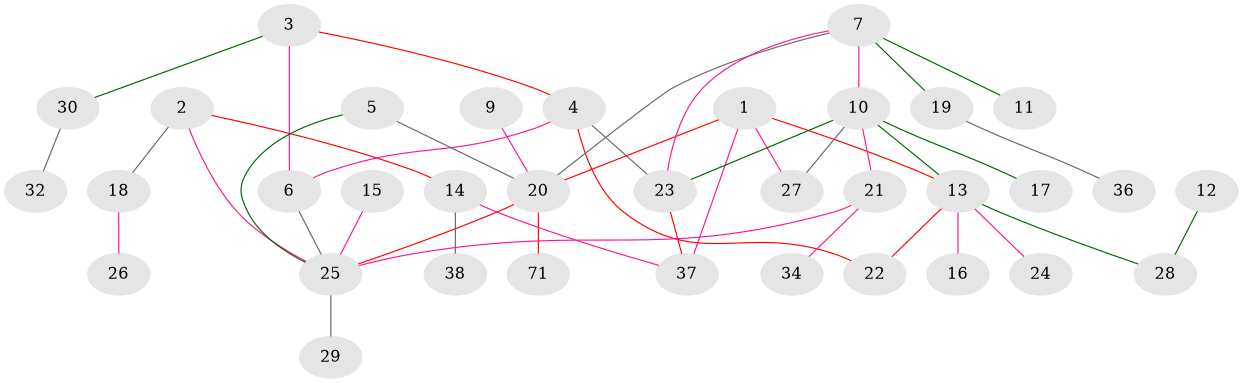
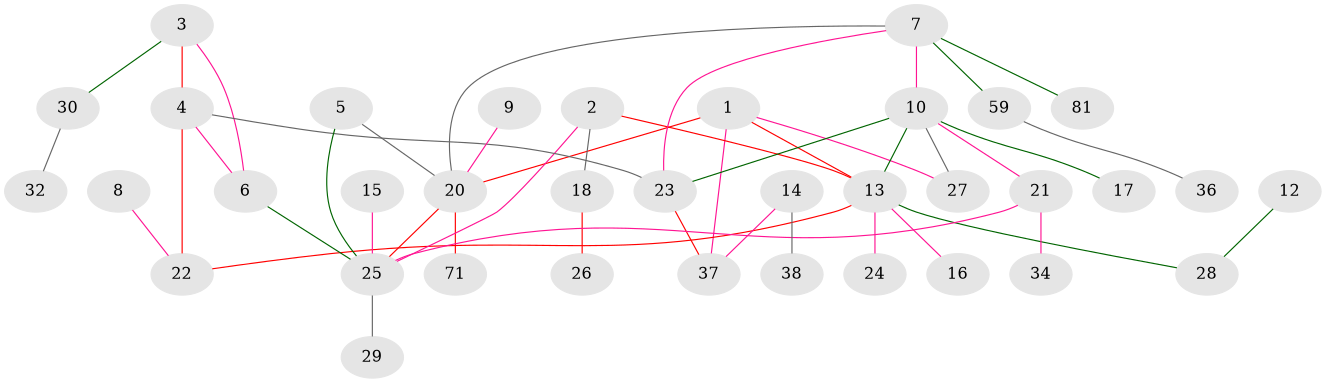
node "19": label "19" -> "59"
node "11": label "11" -> "81"
edge "2" -- "14": now "2" -- "13"
node "8": added
edge "18" -- "26": color deeppink -> red
edge "6" -- "25": color gray40 -> darkgreen
